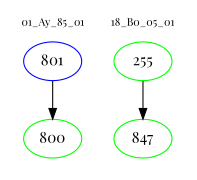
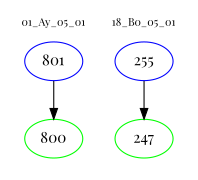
cluster "01_Ay_85_01": label "01_Ay_85_01" -> "01_Ay_05_01"
node "255": color green -> blue
node "847": label "847" -> "247"
